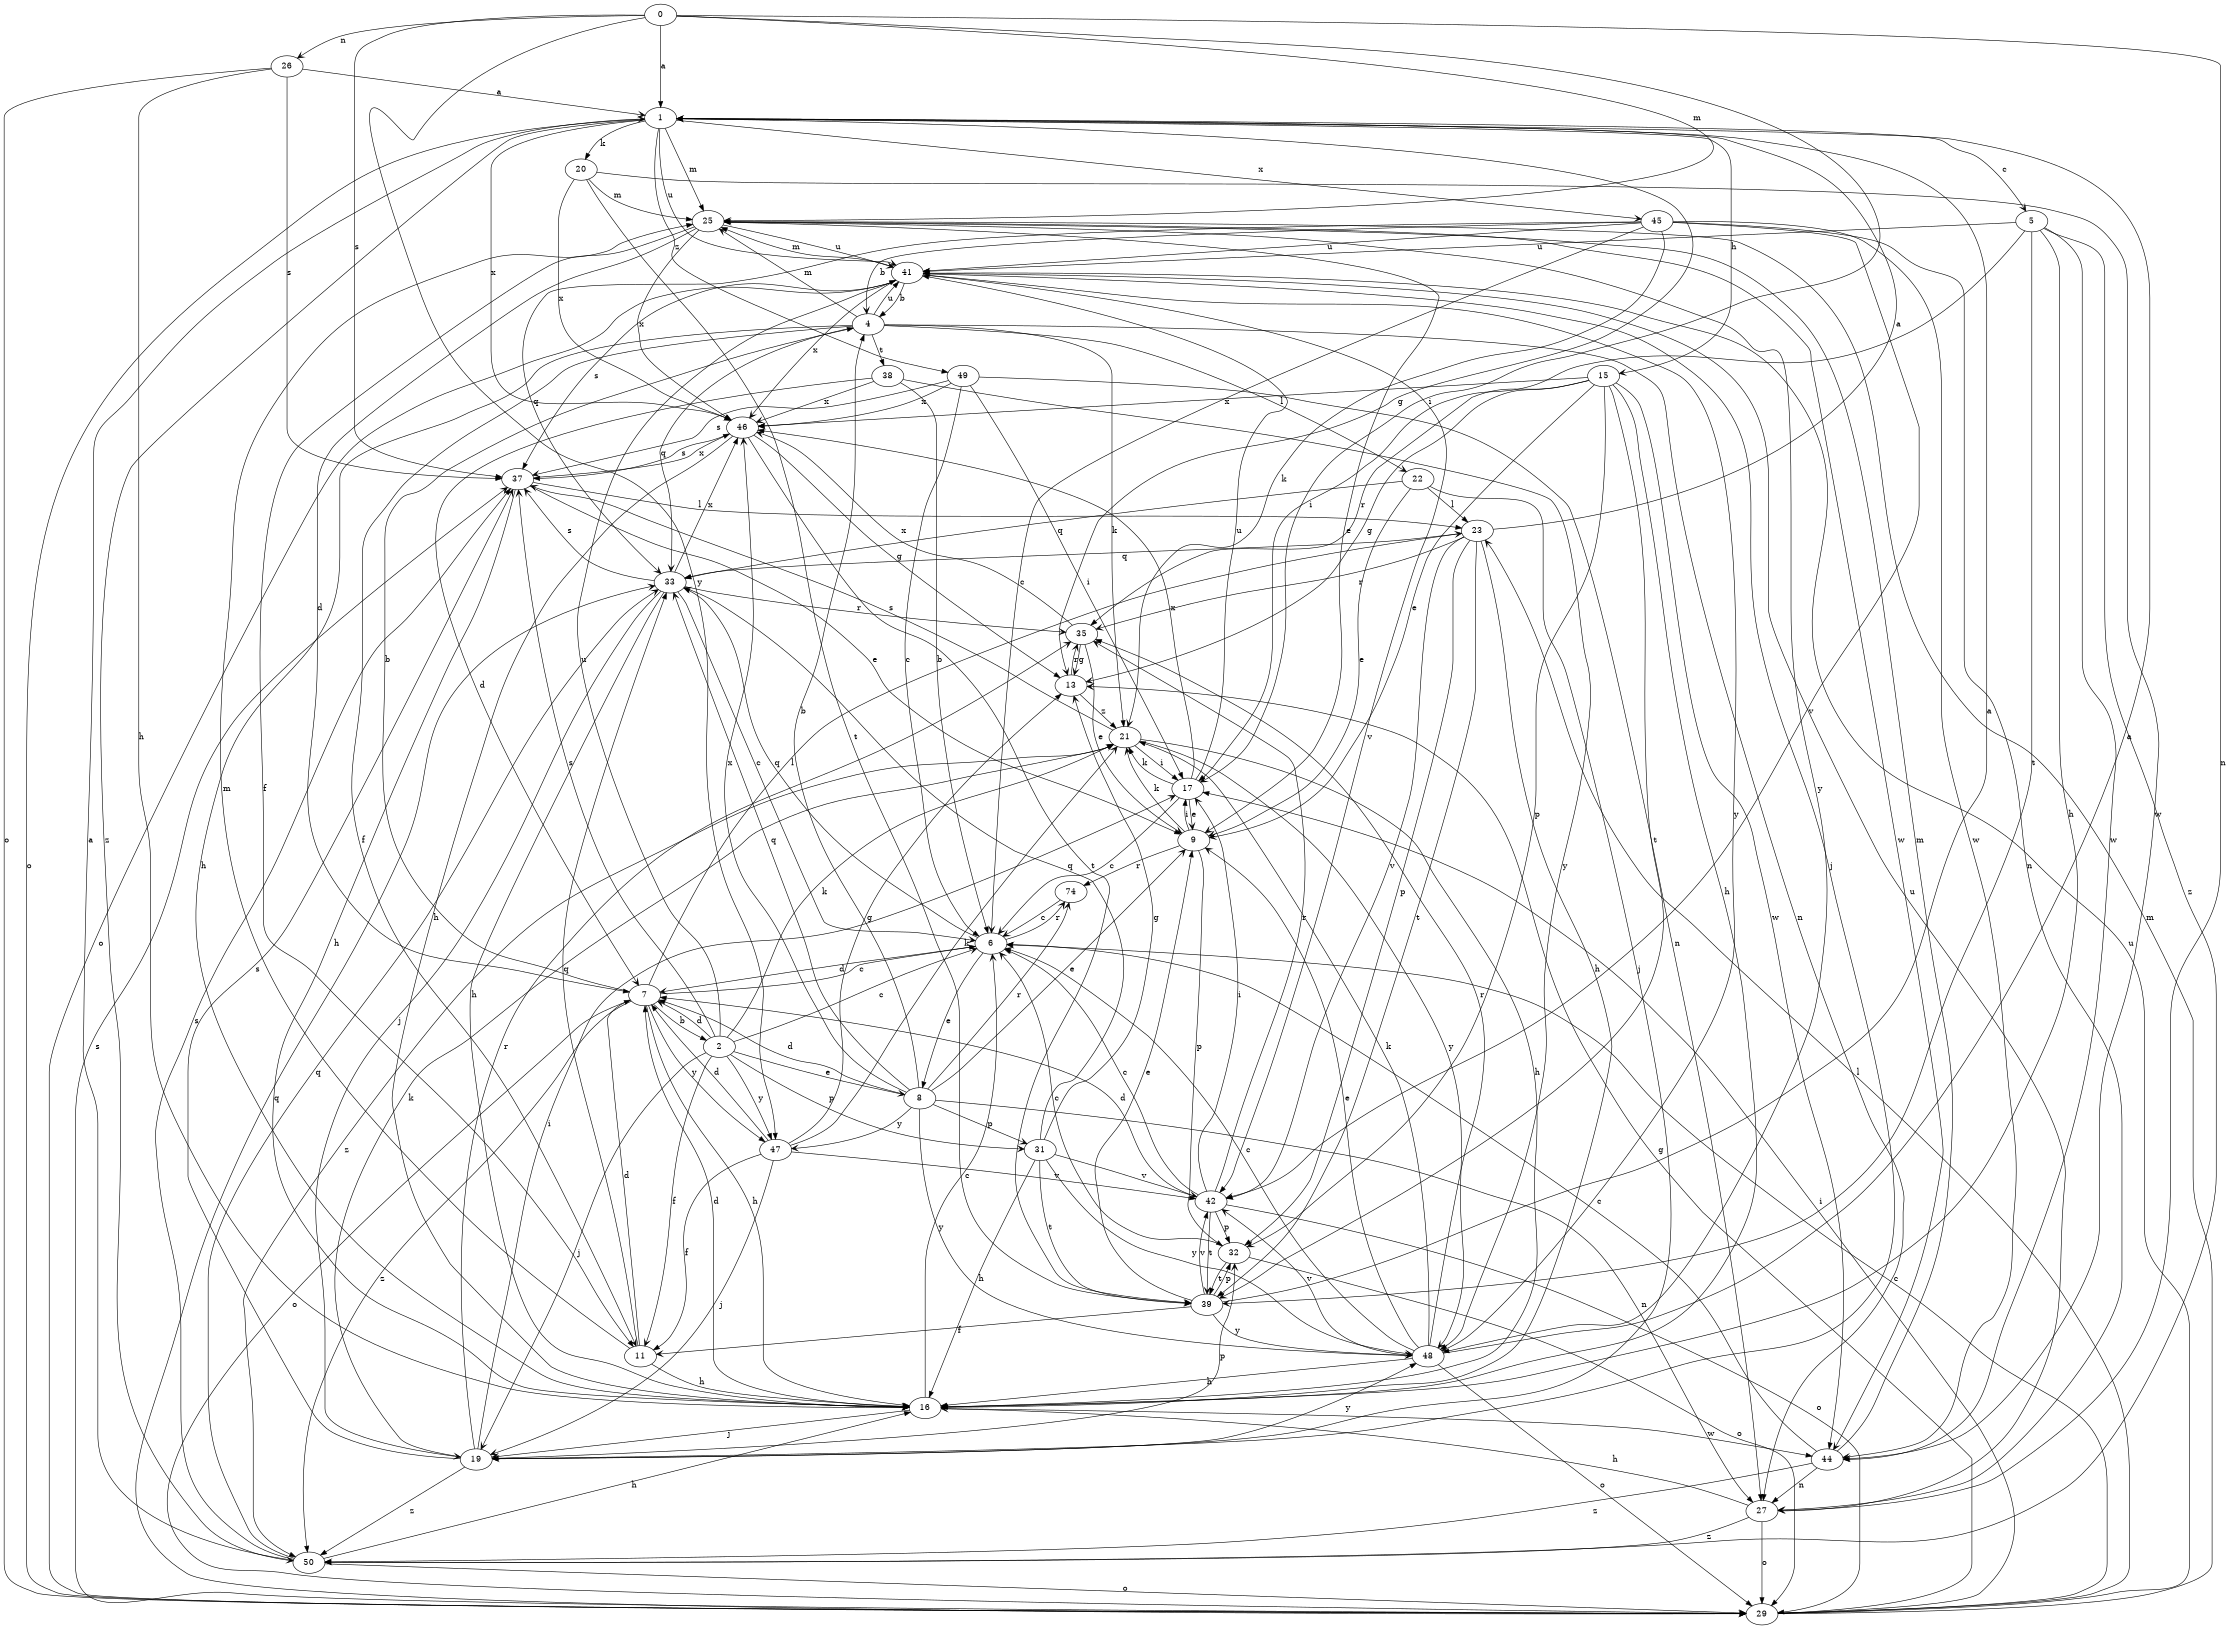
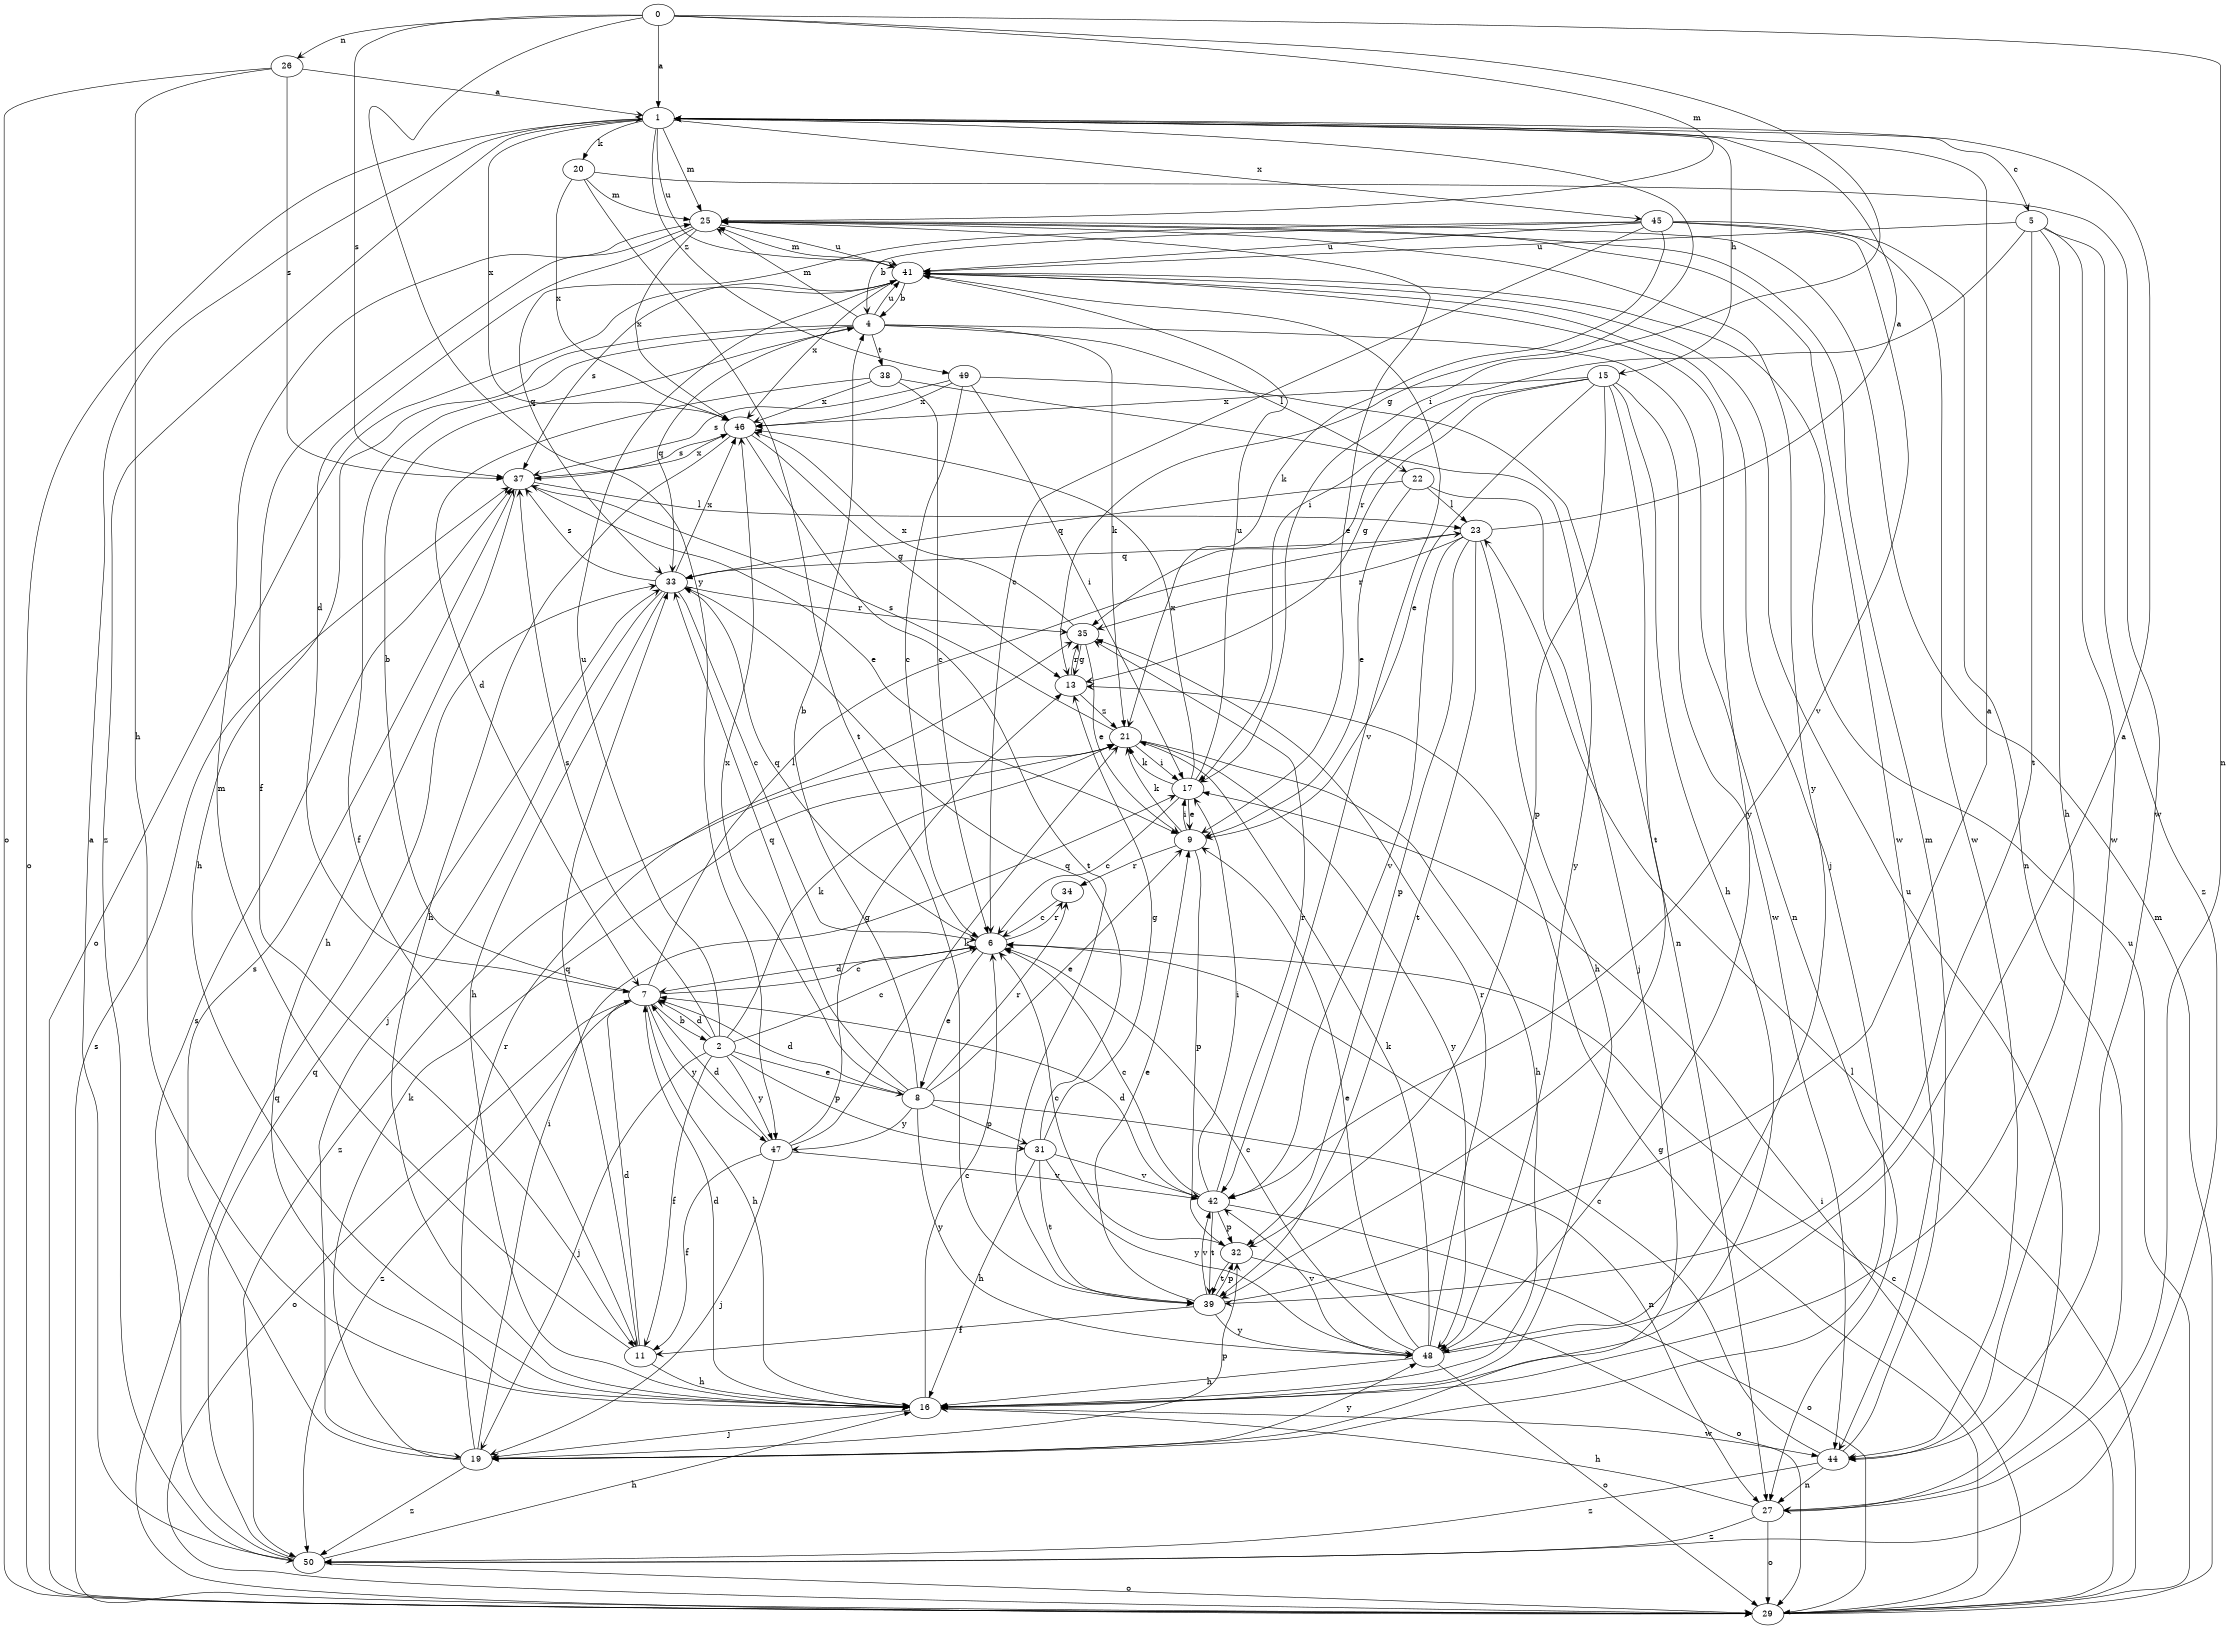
edge "38" -> "6": label "b" -> "c"
node "74": label "74" -> "34"
